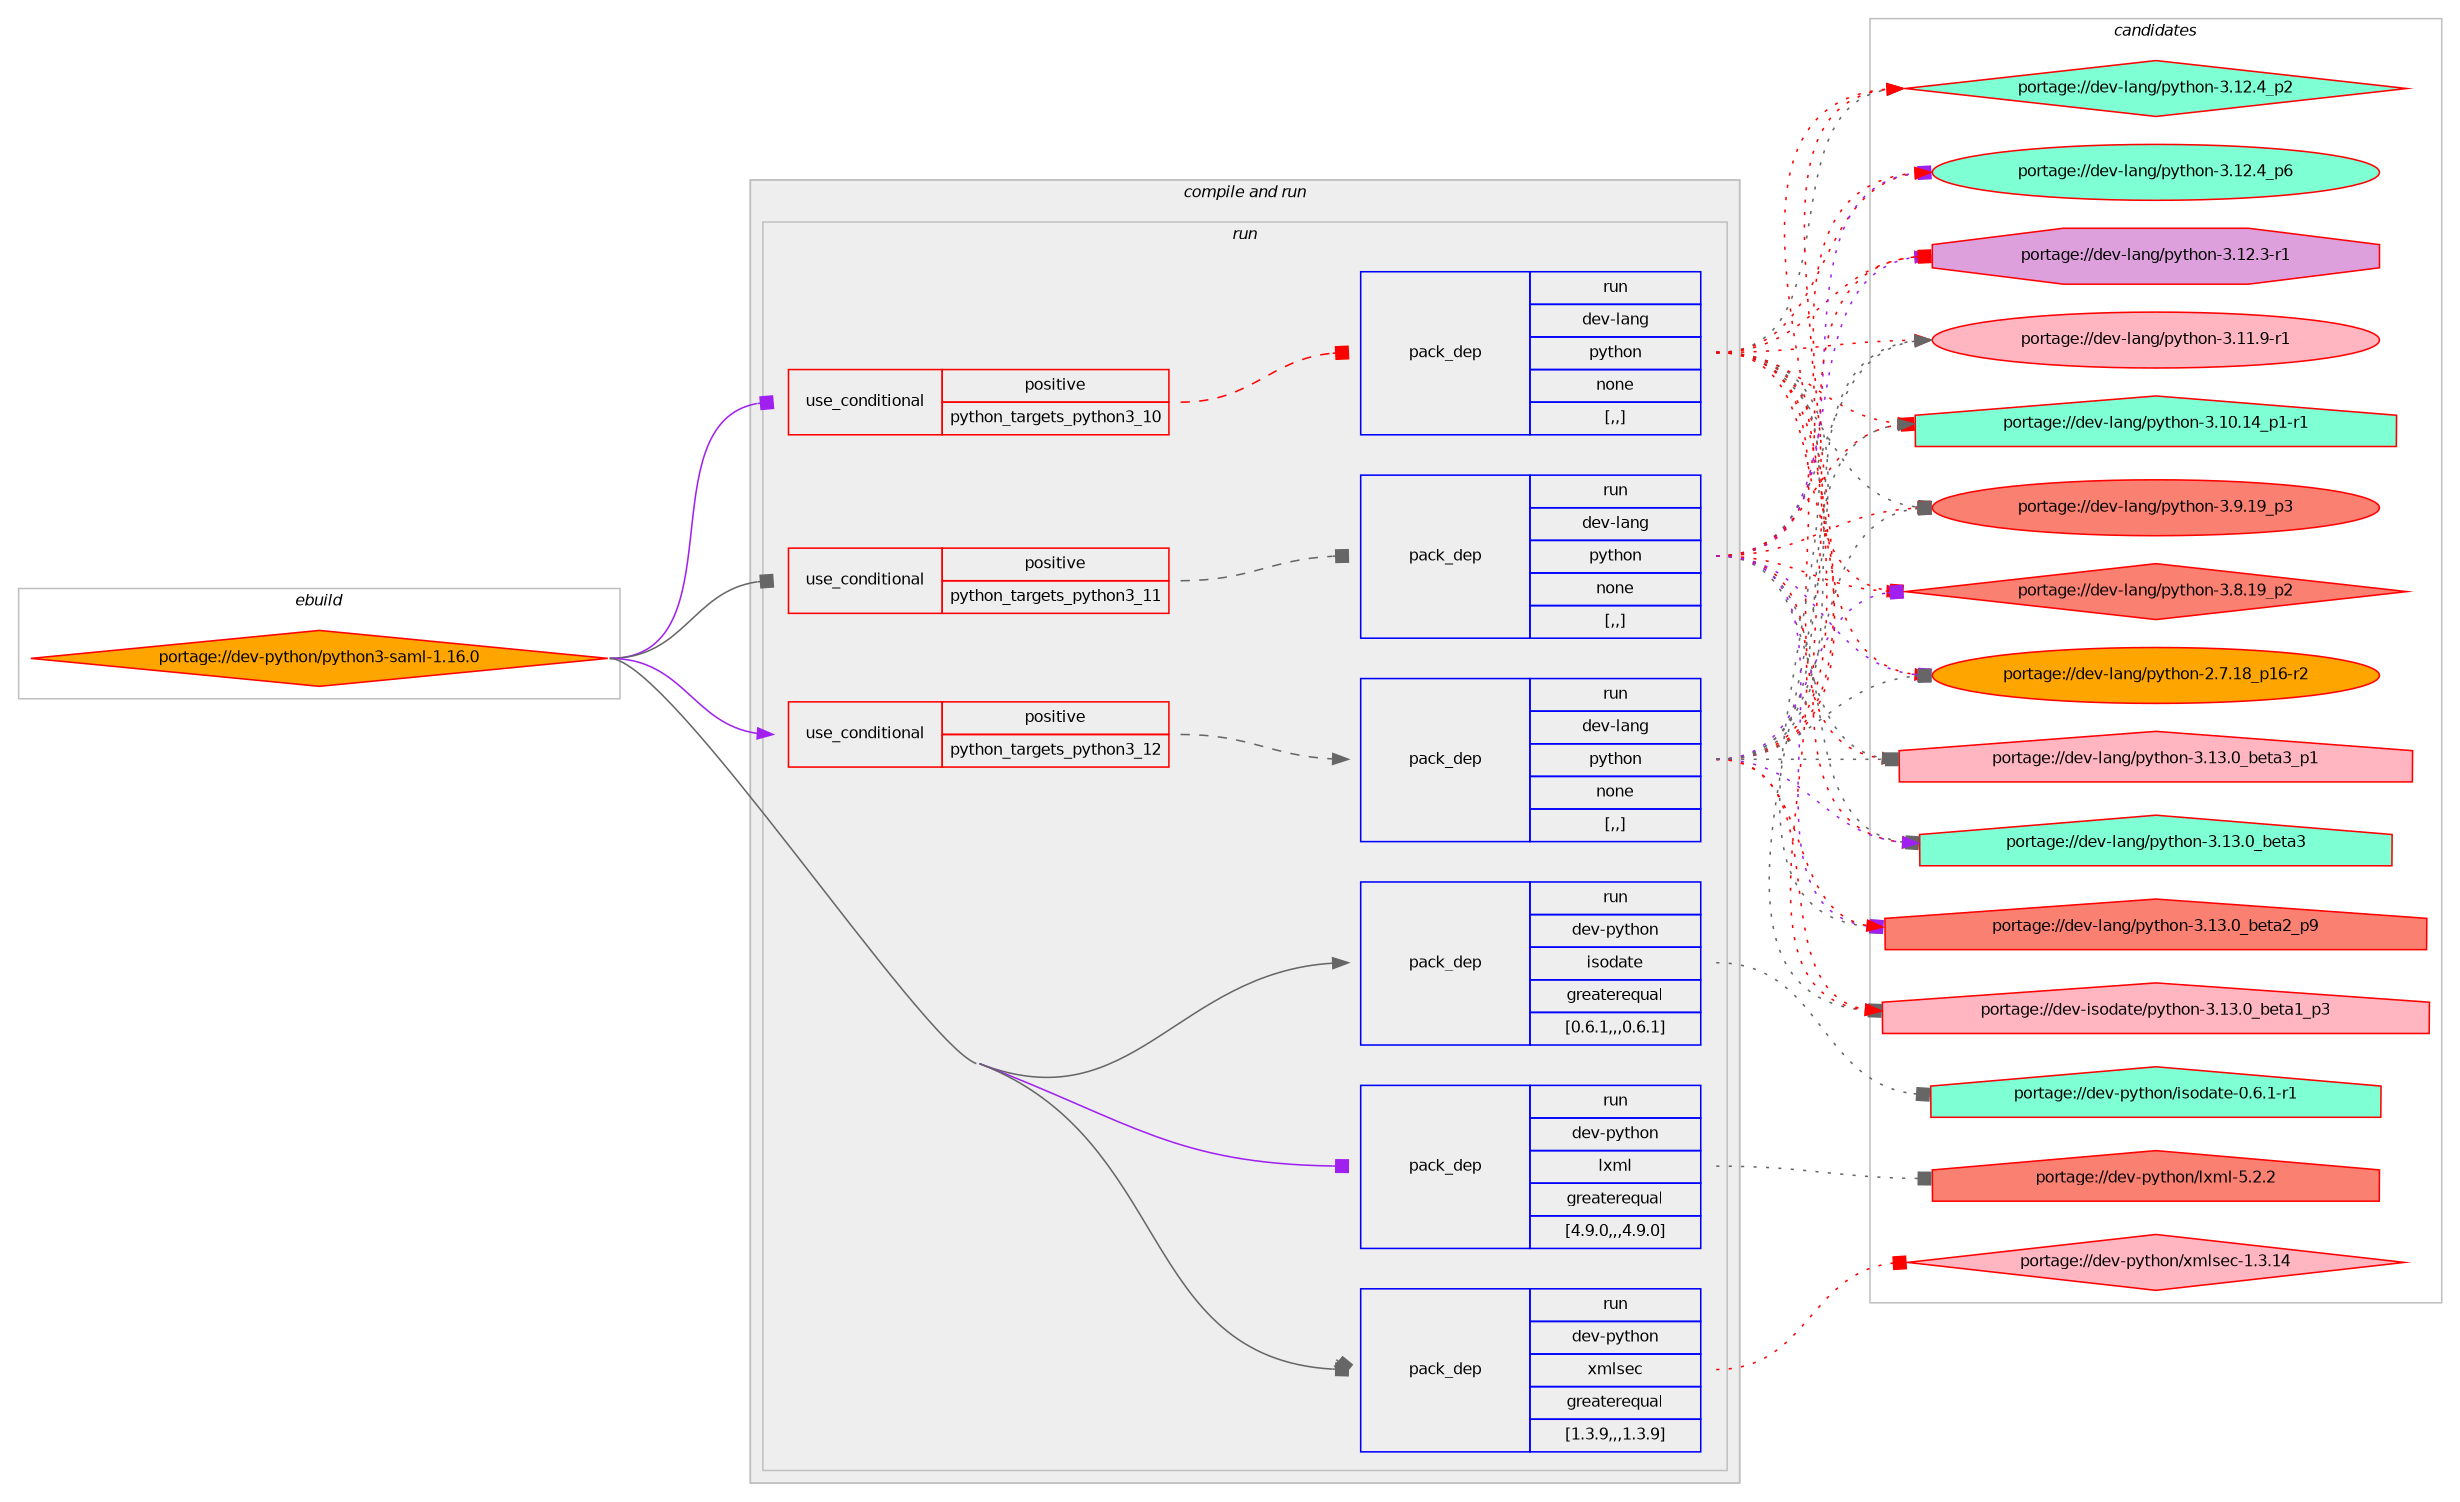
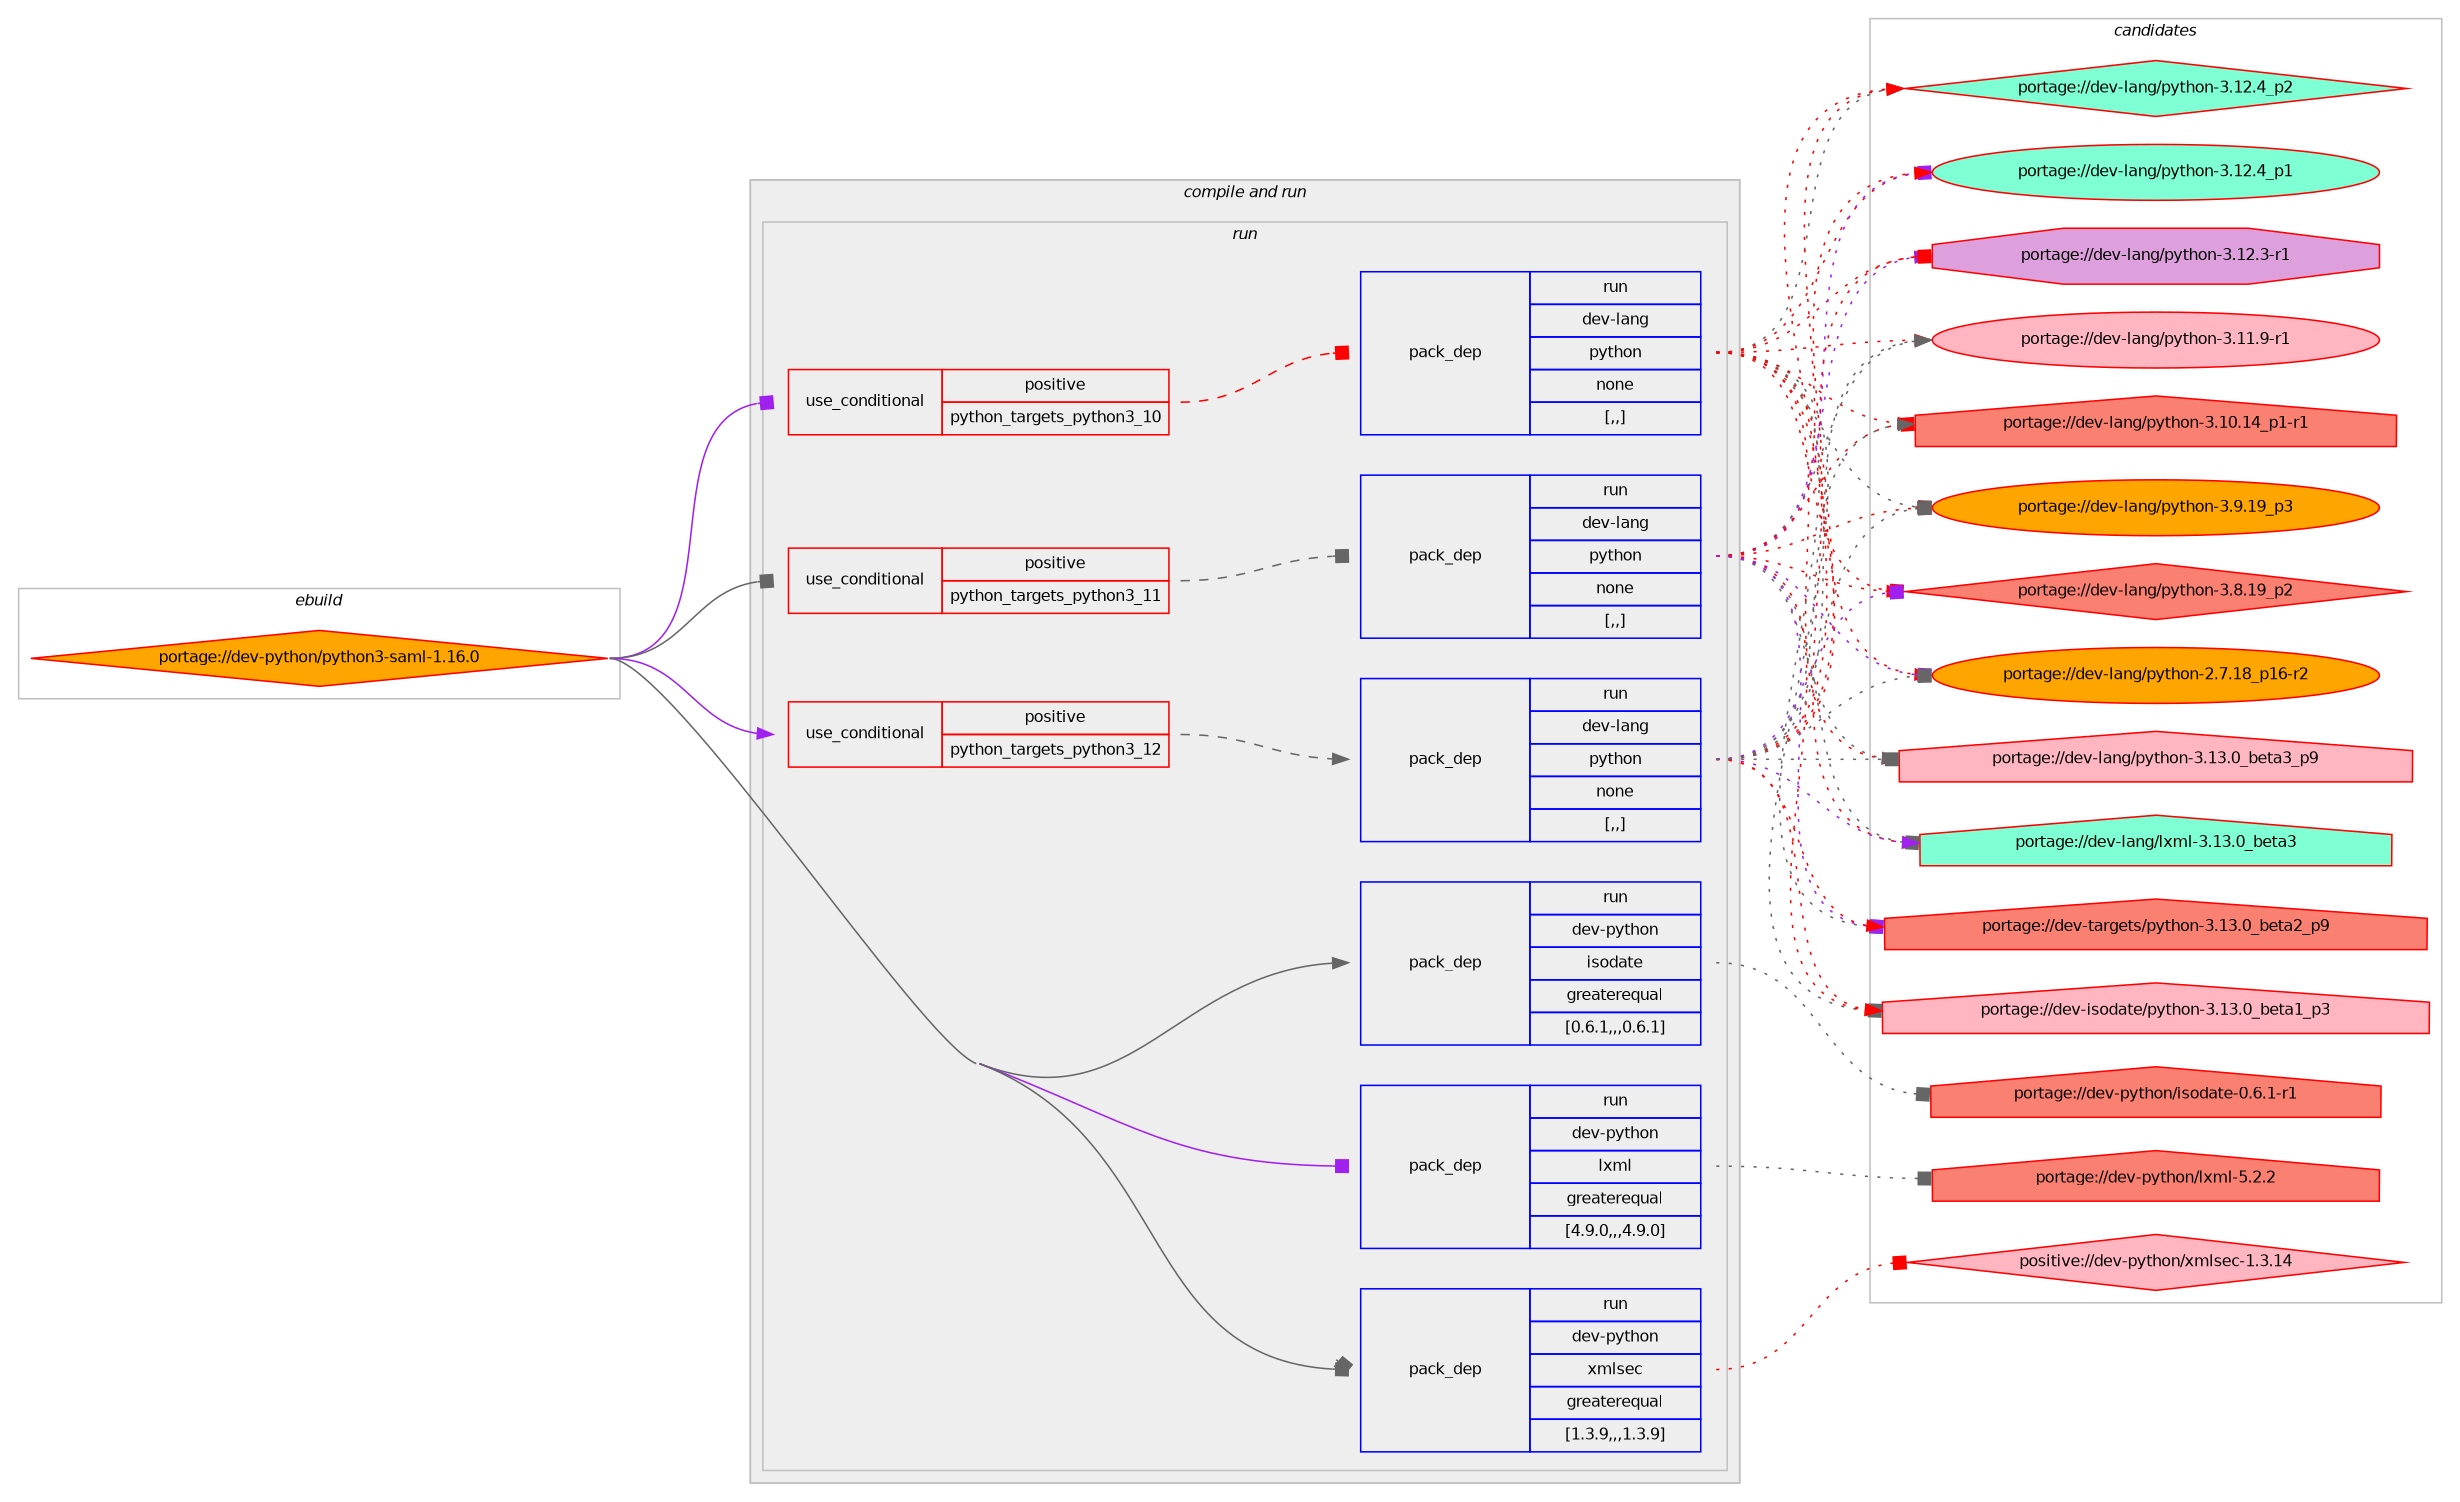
node "portage://dev-lang/python-3.12.4_p6": label "portage://dev-lang/python-3.12.4_p6" -> "portage://dev-lang/python-3.12.4_p1"
node "portage://dev-lang/python-3.10.14_p1-r1": fillcolor aquamarine -> salmon
node "portage://dev-lang/python-3.9.19_p3": fillcolor salmon -> orange
node "portage://dev-lang/python-3.13.0_beta3_p1": label "portage://dev-lang/python-3.13.0_beta3_p1" -> "portage://dev-lang/python-3.13.0_beta3_p9"
node "portage://dev-lang/python-3.13.0_beta3": label "portage://dev-lang/python-3.13.0_beta3" -> "portage://dev-lang/lxml-3.13.0_beta3"
node "portage://dev-lang/python-3.13.0_beta2_p9": label "portage://dev-lang/python-3.13.0_beta2_p9" -> "portage://dev-targets/python-3.13.0_beta2_p9"
node "portage://dev-python/isodate-0.6.1-r1": fillcolor aquamarine -> salmon
node "portage://dev-python/xmlsec-1.3.14": label "portage://dev-python/xmlsec-1.3.14" -> "positive://dev-python/xmlsec-1.3.14"
